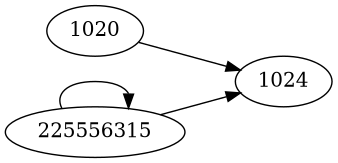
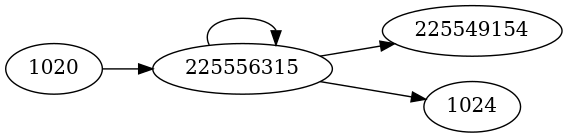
node "225549154": added
edge "1020" -> "1024": now "1020" -> "225556315"
